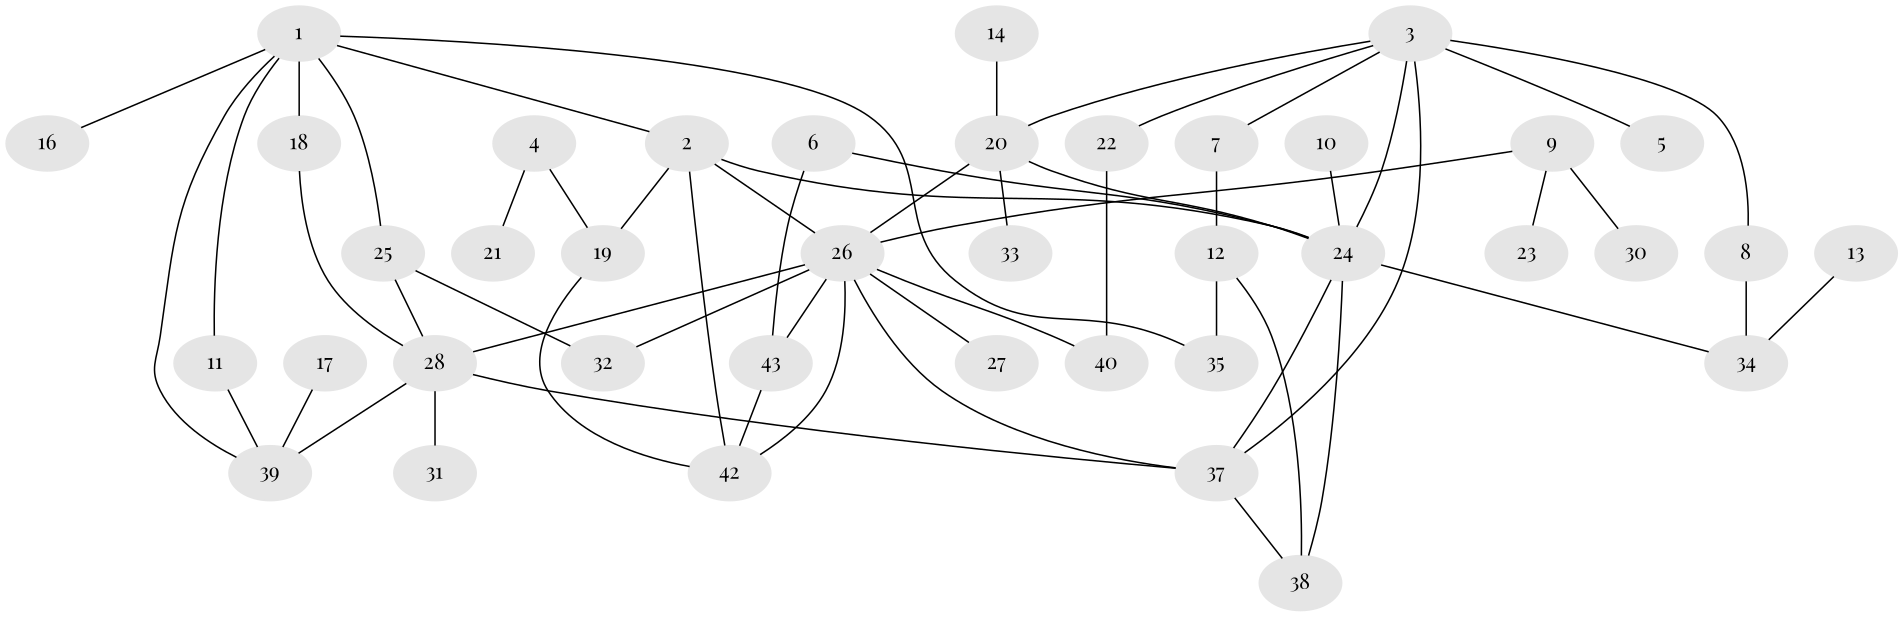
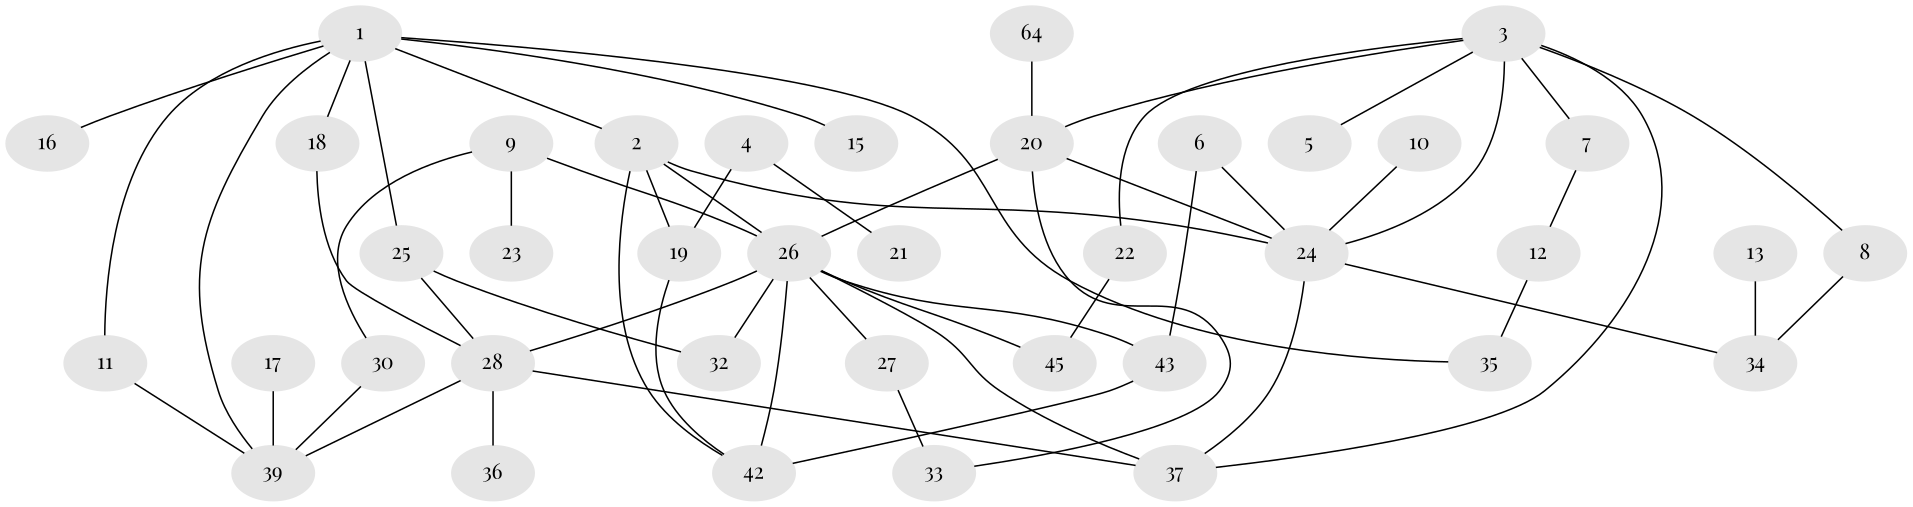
node "14": label "14" -> "64"
node "15": added
node "40": label "40" -> "45"
edge "30" -- "39": added
edge "27" -- "33": added
node "31": label "31" -> "36"
node "38": removed
